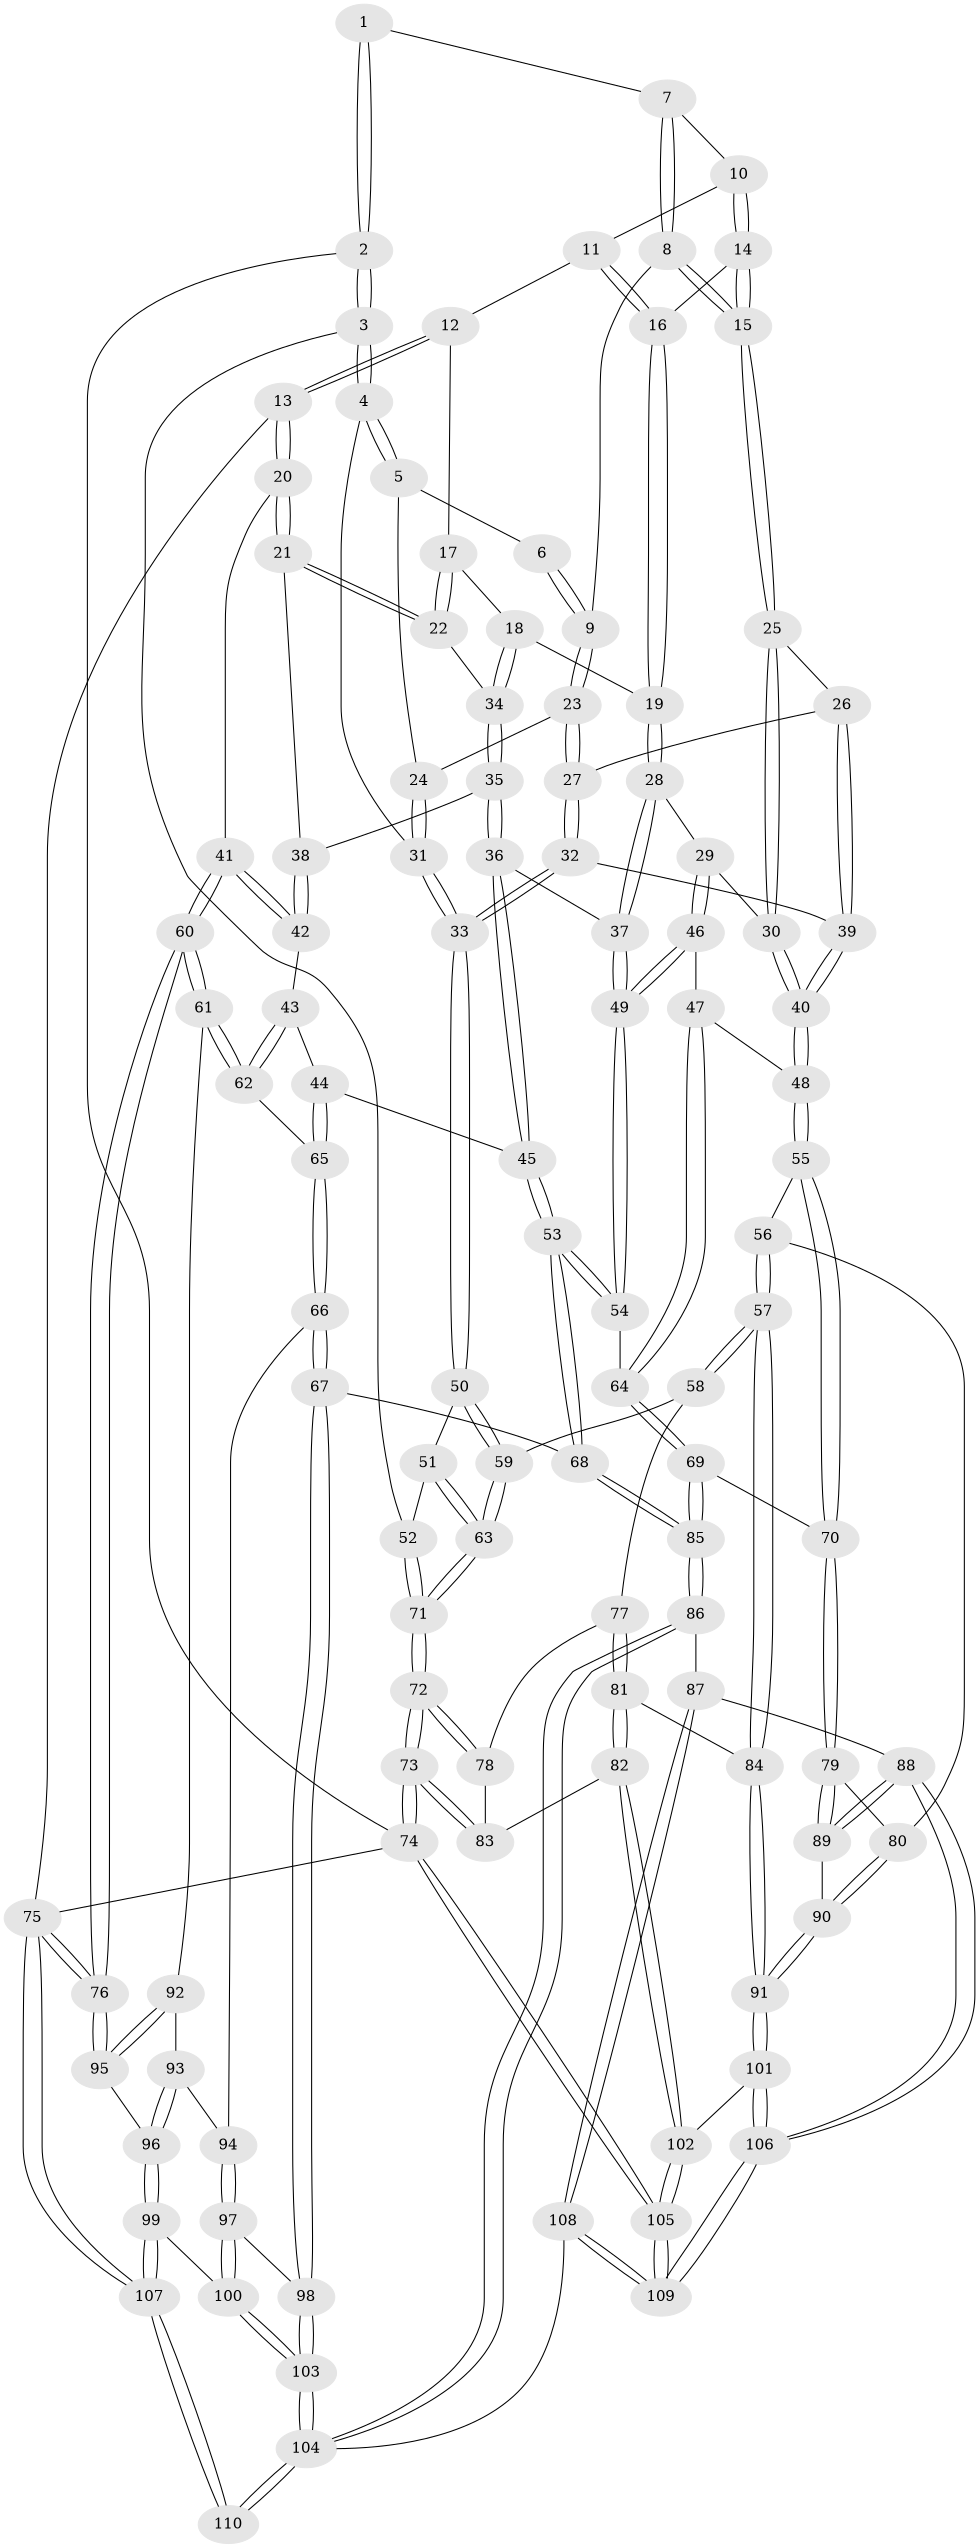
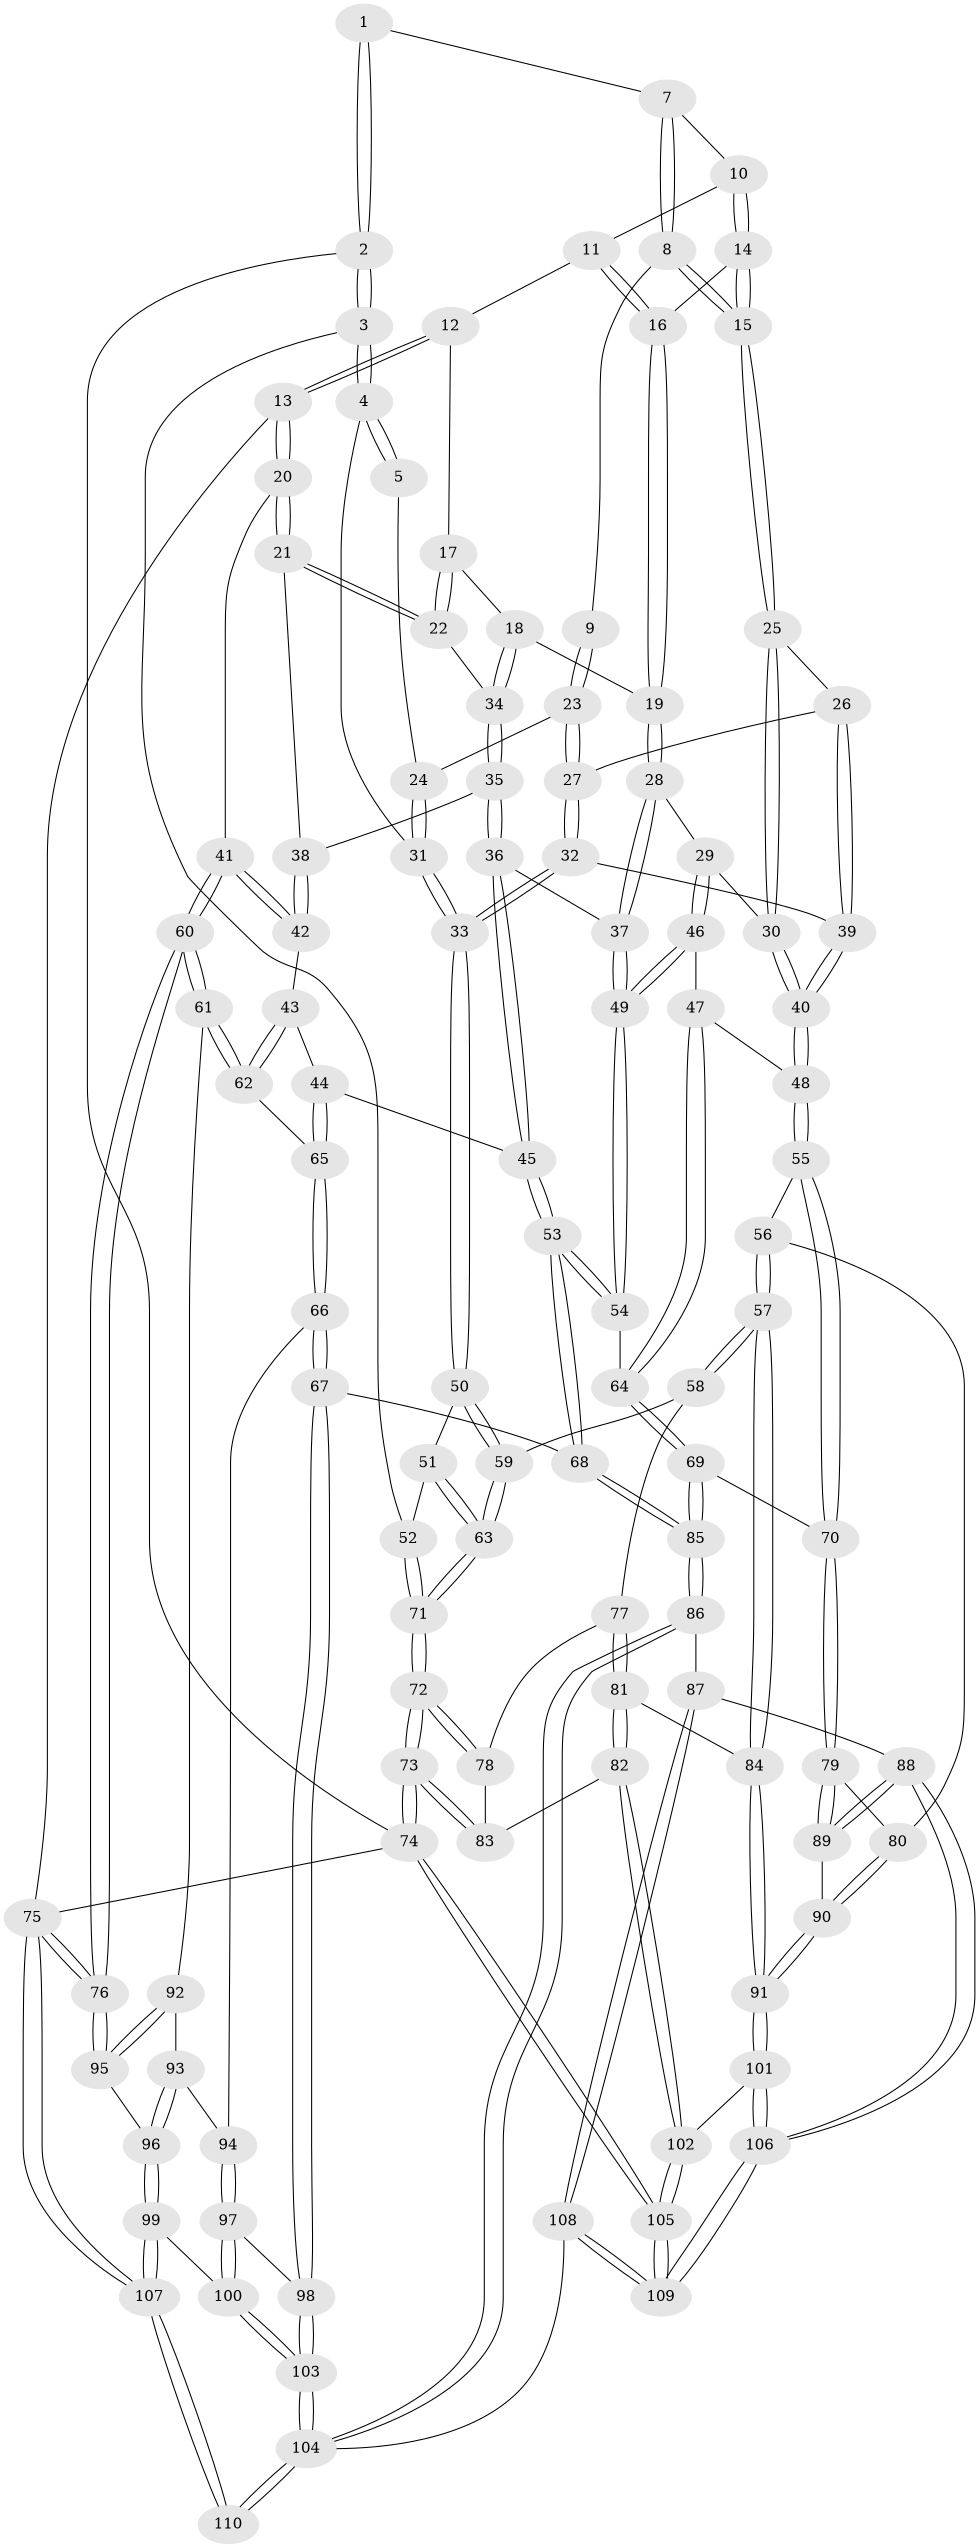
node "6": removed
